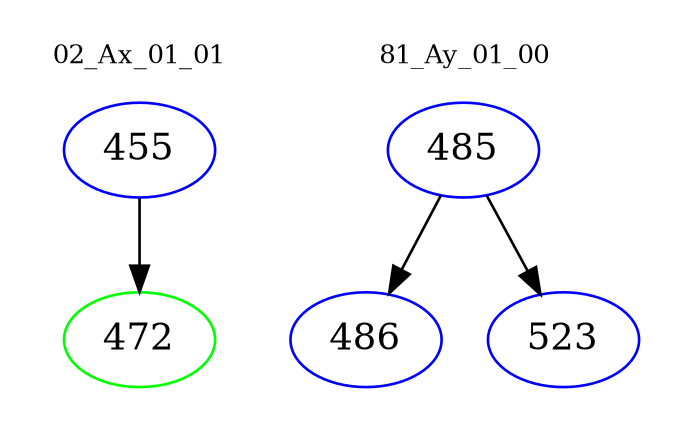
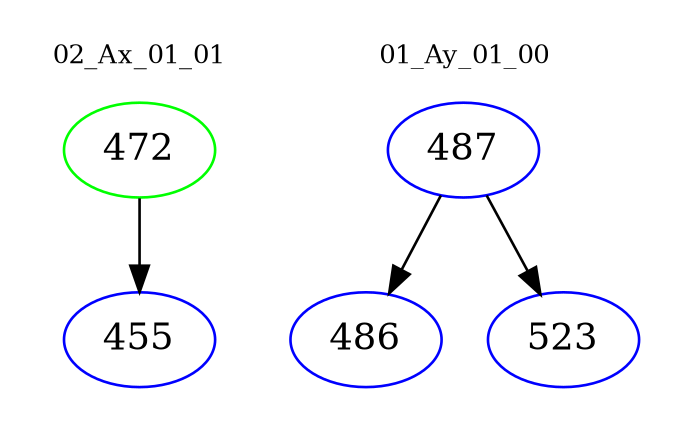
cluster "81_Ay_01_00": label "81_Ay_01_00" -> "01_Ay_01_00"
node "485": label "485" -> "487"
edge "455" -> "472": reversed
